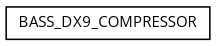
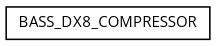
node "BASS_DX9_COMPRESSOR": label "BASS_DX9_COMPRESSOR" -> "BASS_DX8_COMPRESSOR"
